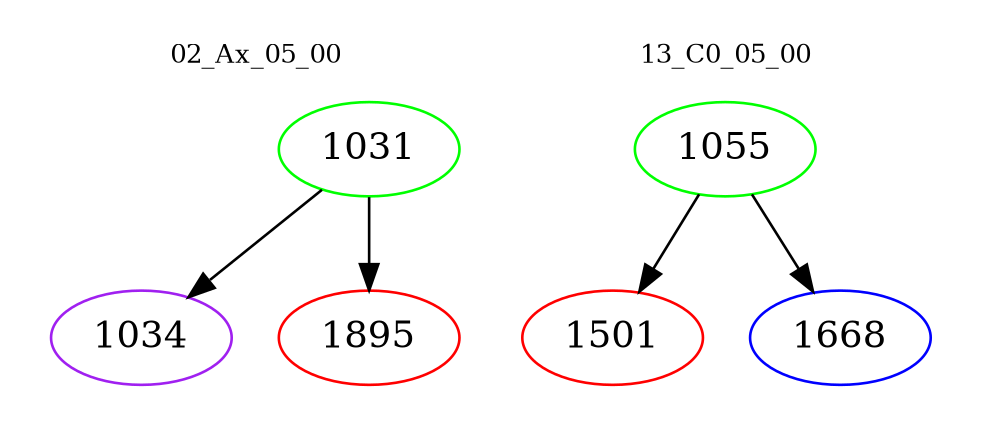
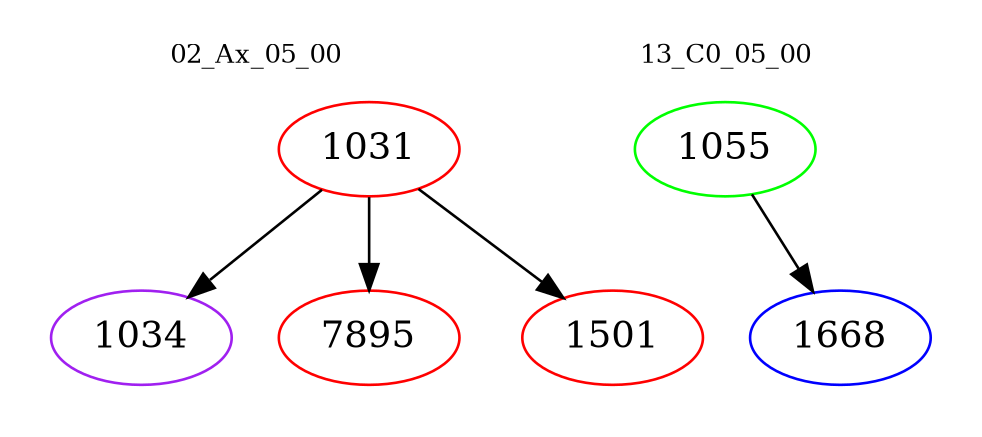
node "1031": color green -> red
edge "1055" -> "1501": now "1031" -> "1501"
node "1895": label "1895" -> "7895"
